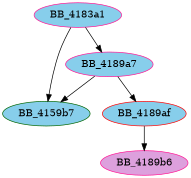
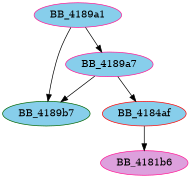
node "BB_4183a1": label "BB_4183a1" -> "BB_4189a1"
node "BB_4159b7": label "BB_4159b7" -> "BB_4189b7"
node "BB_4189af": label "BB_4189af" -> "BB_4184af"
node "BB_4189b6": label "BB_4189b6" -> "BB_4181b6"
